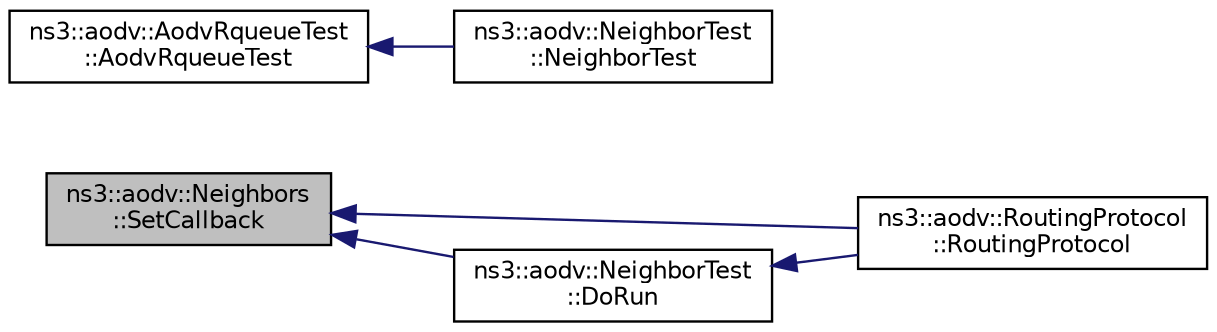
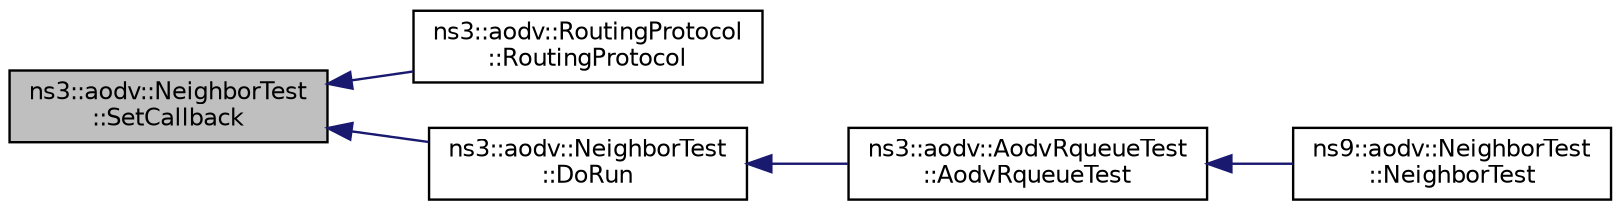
node "ns3::aodv::NeighborTest ::NeighborTest": label "ns3::aodv::NeighborTest ::NeighborTest" -> "ns9::aodv::NeighborTest ::NeighborTest"
node "ns3::aodv::Neighbors ::SetCallback": label "ns3::aodv::Neighbors ::SetCallback" -> "ns3::aodv::NeighborTest ::SetCallback"
edge "ns3::aodv::RoutingProtocol ::RoutingProtocol" -> "ns3::aodv::NeighborTest ::DoRun": now "ns3::aodv::AodvRqueueTest ::AodvRqueueTest" -> "ns3::aodv::NeighborTest ::DoRun"
